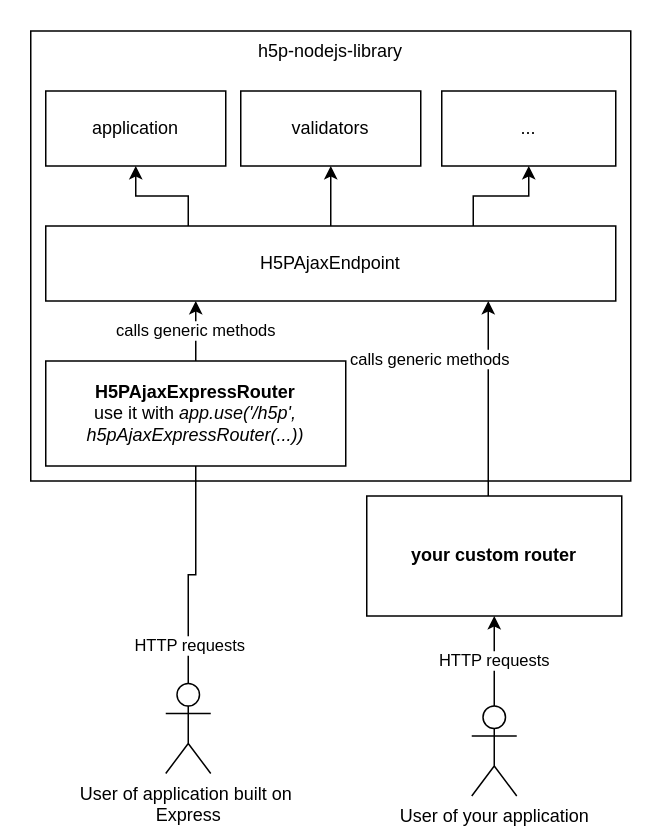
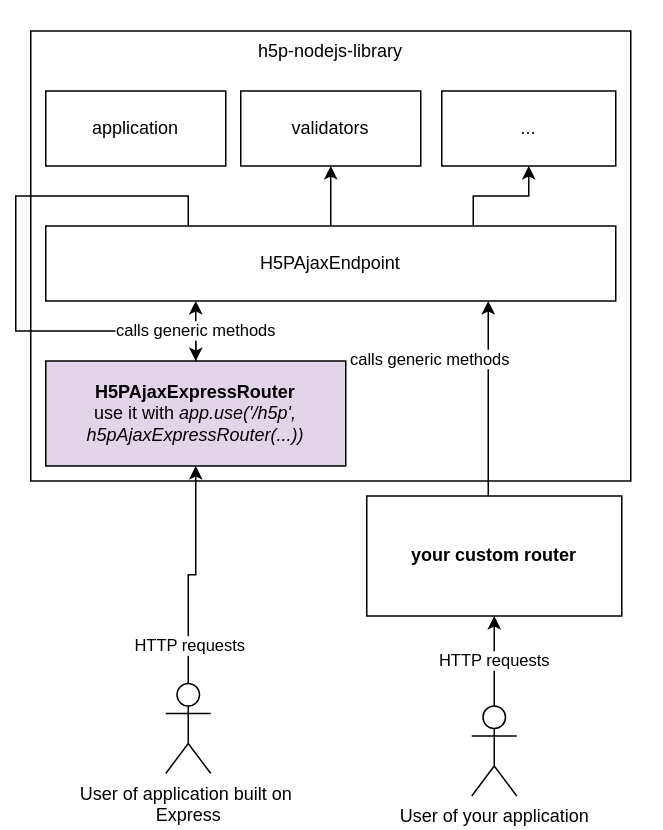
edge "H5PAjaxEndpoint" -> "application": now "H5PAjaxEndpoint" -> "H5PAjaxExpressRouter use it with app.use('/h5p', h5pAjaxExpressRouter(...))"
node "H5PAjaxExpressRouter use it with app.use('/h5p', h5pAjaxExpressRouter(...))": fillcolor #ffffff -> #e1d5e7
edge "H5PAjaxExpressRouter use it with app.use('/h5p', h5pAjaxExpressRouter(...))" -- "User of application built on Express": arrowhead none -> classic
